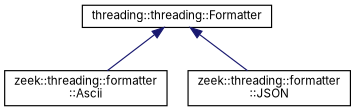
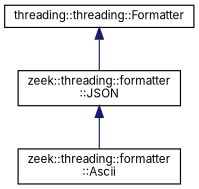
edge "zeek::threading::formatter ::Ascii" -> "threading::threading::Formatter": now "zeek::threading::formatter ::Ascii" -> "zeek::threading::formatter ::JSON"
